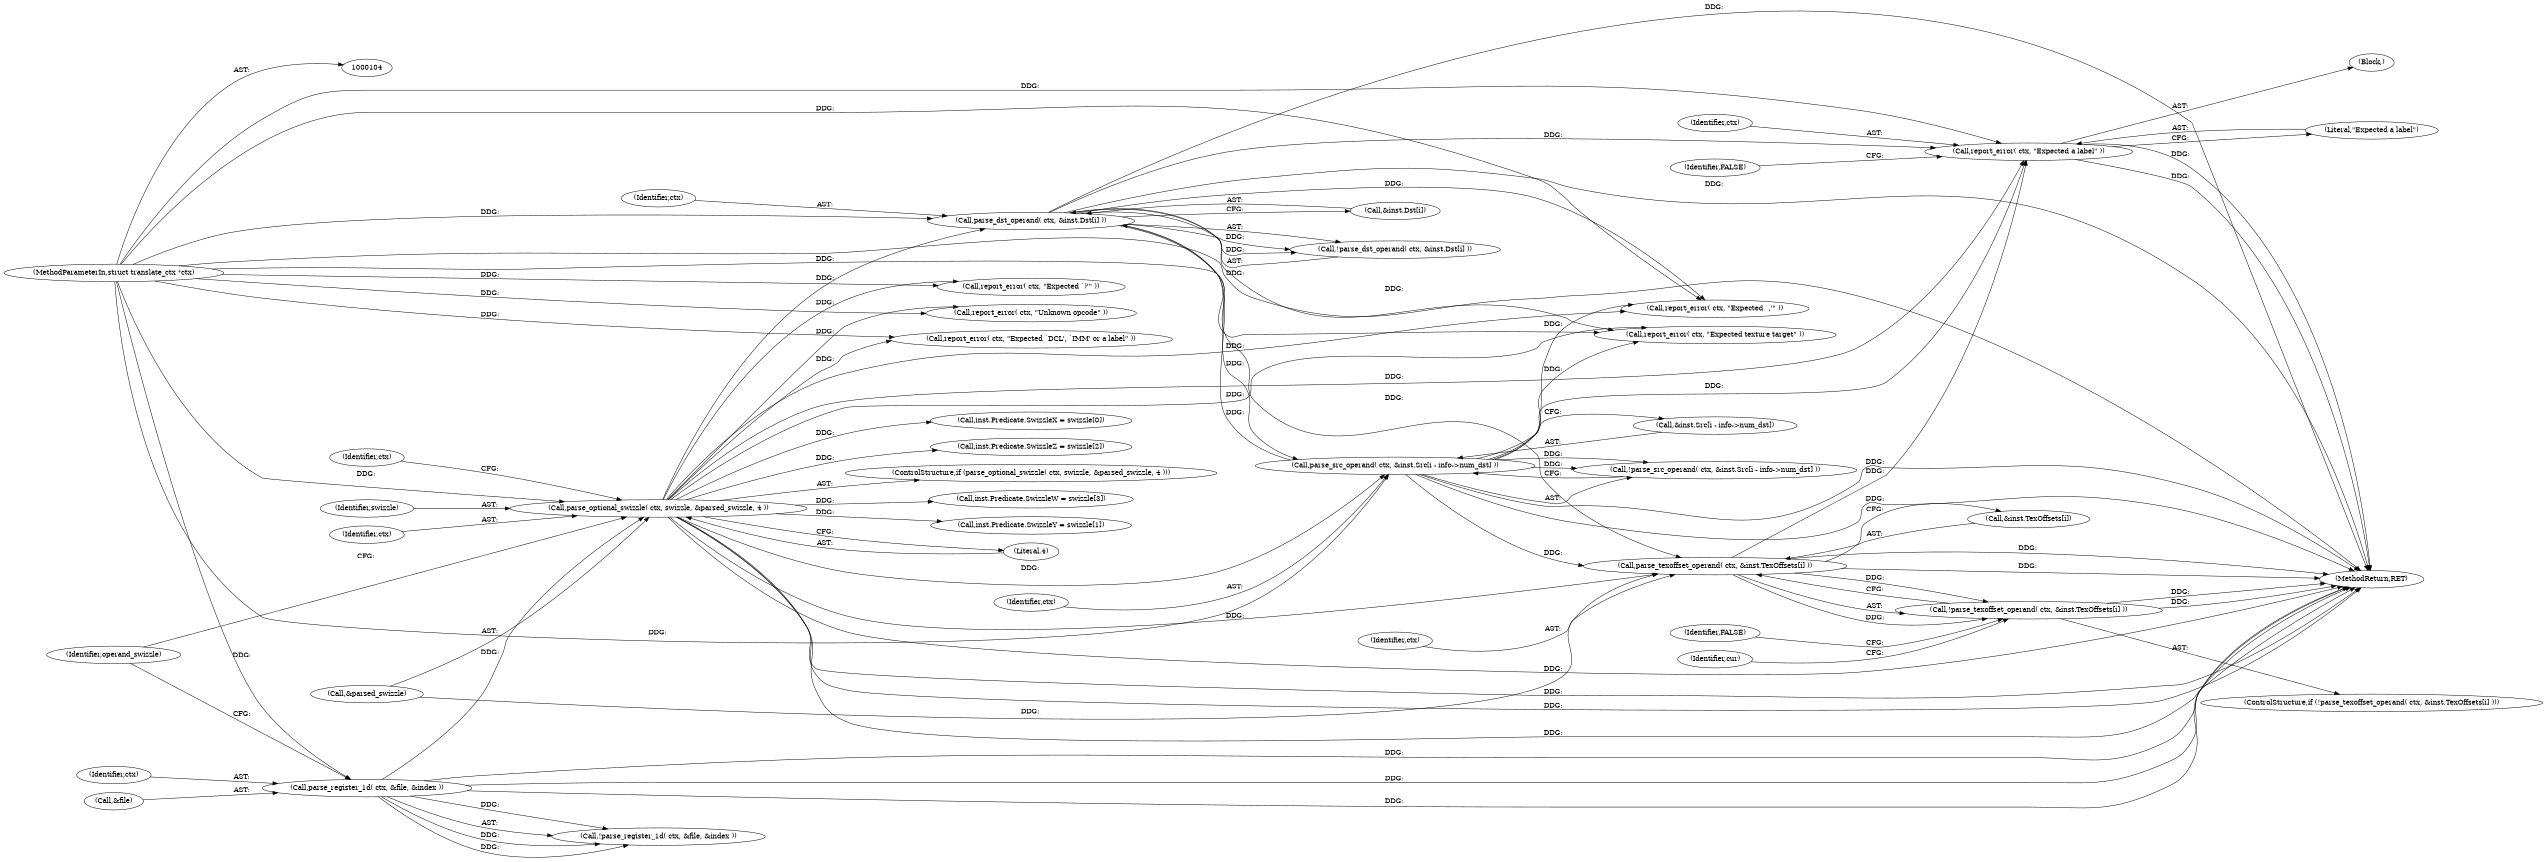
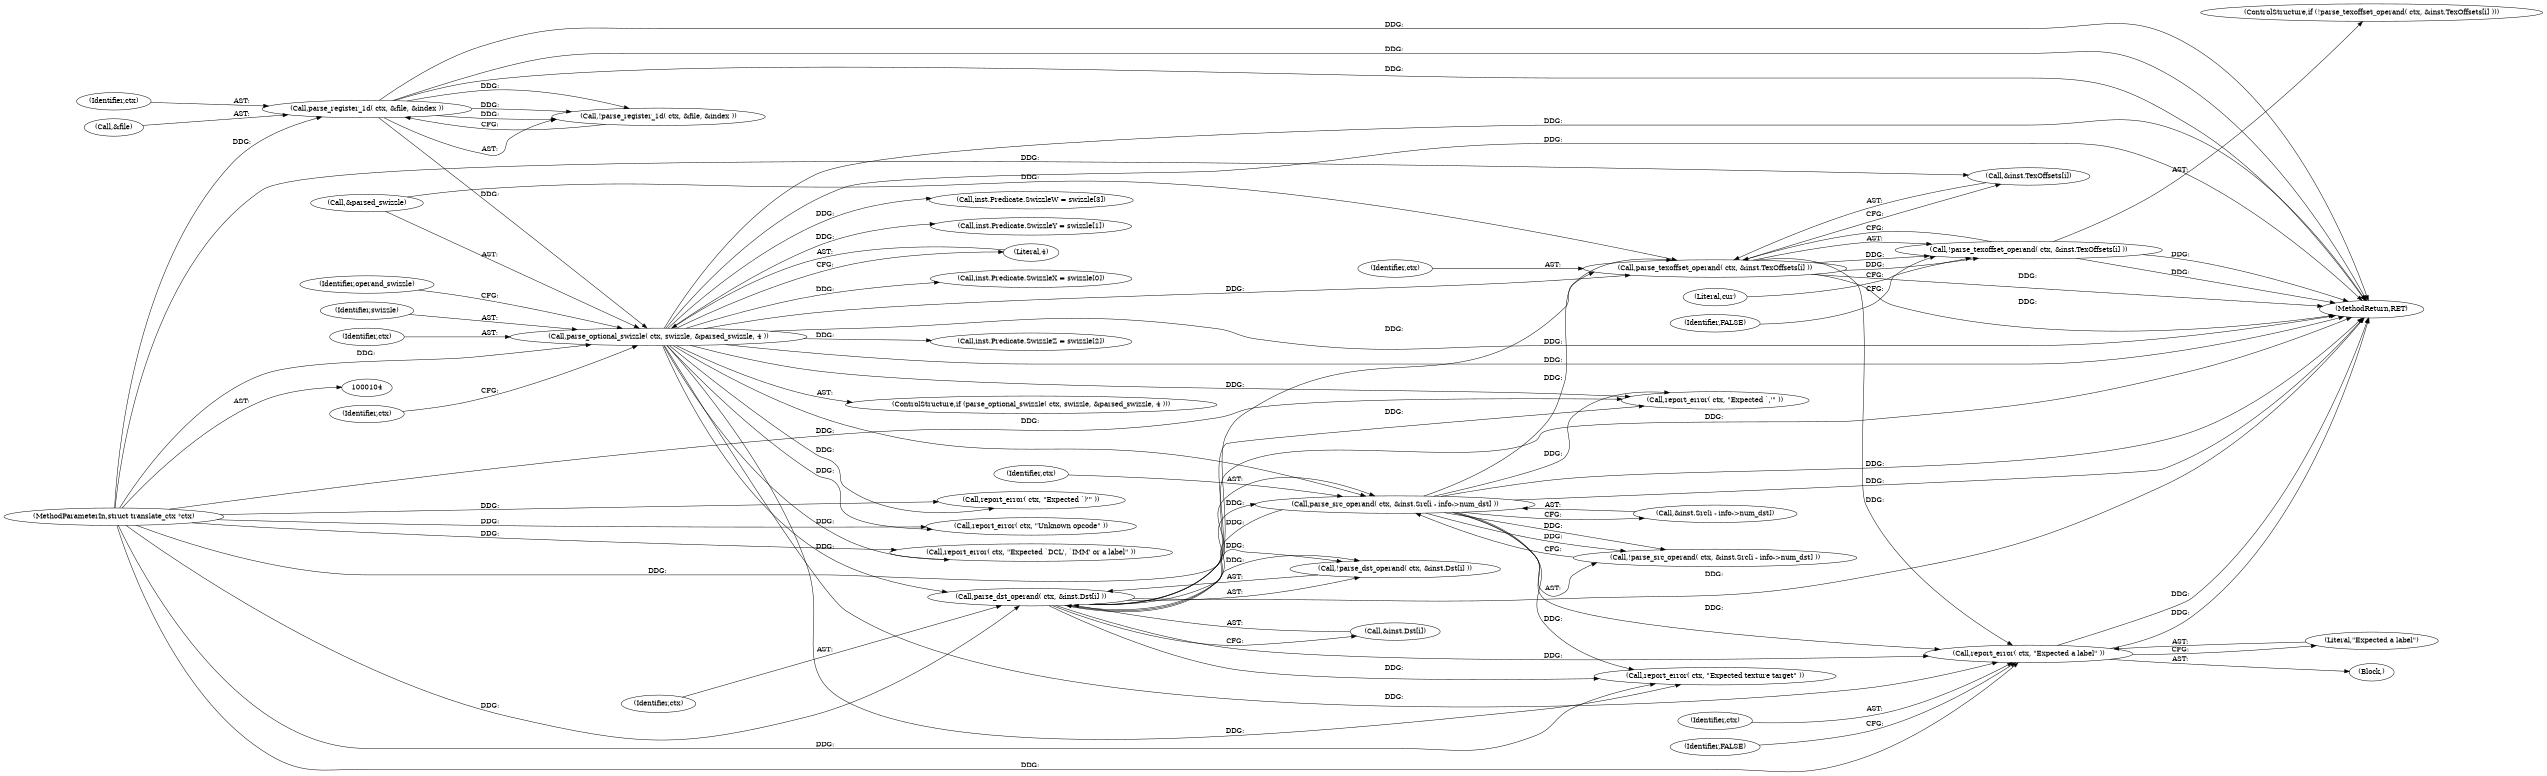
edge "(MethodParameterIn,struct translate_ctx *ctx)" -> "(MethodReturn,RET)": now "(MethodParameterIn,struct translate_ctx *ctx)" -> "(Call,&inst.TexOffsets[i])"
node "(Identifier,cur)": label "(Identifier,cur)" -> "(Literal,cur)"
edge "(Identifier,operand_swizzle)" -> "(Call,parse_register_1d( ctx, &file, &index ))": now "(Call,!parse_register_1d( ctx, &file, &index ))" -> "(Call,parse_register_1d( ctx, &file, &index ))"
